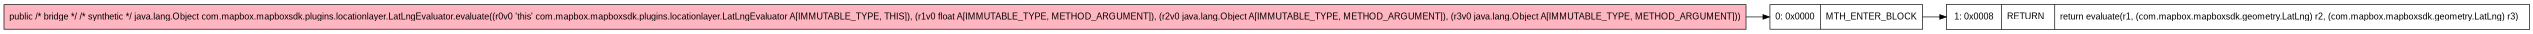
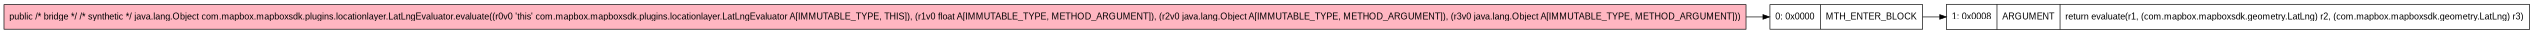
node "1: 0x0008": text "RETURN" -> "ARGUMENT"
